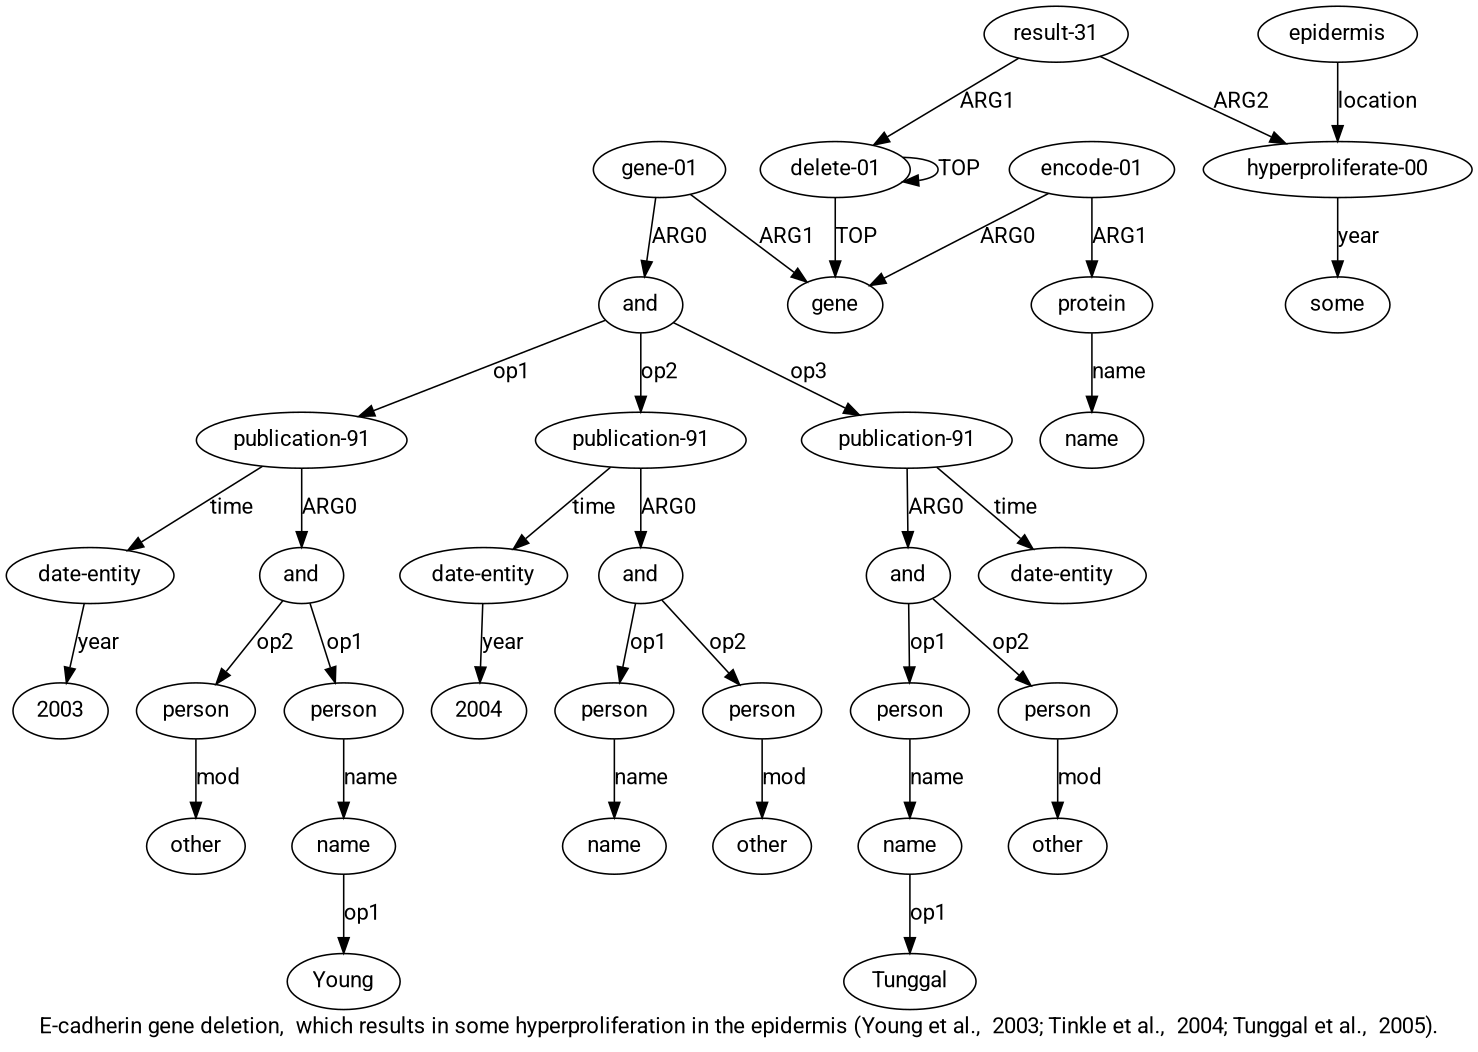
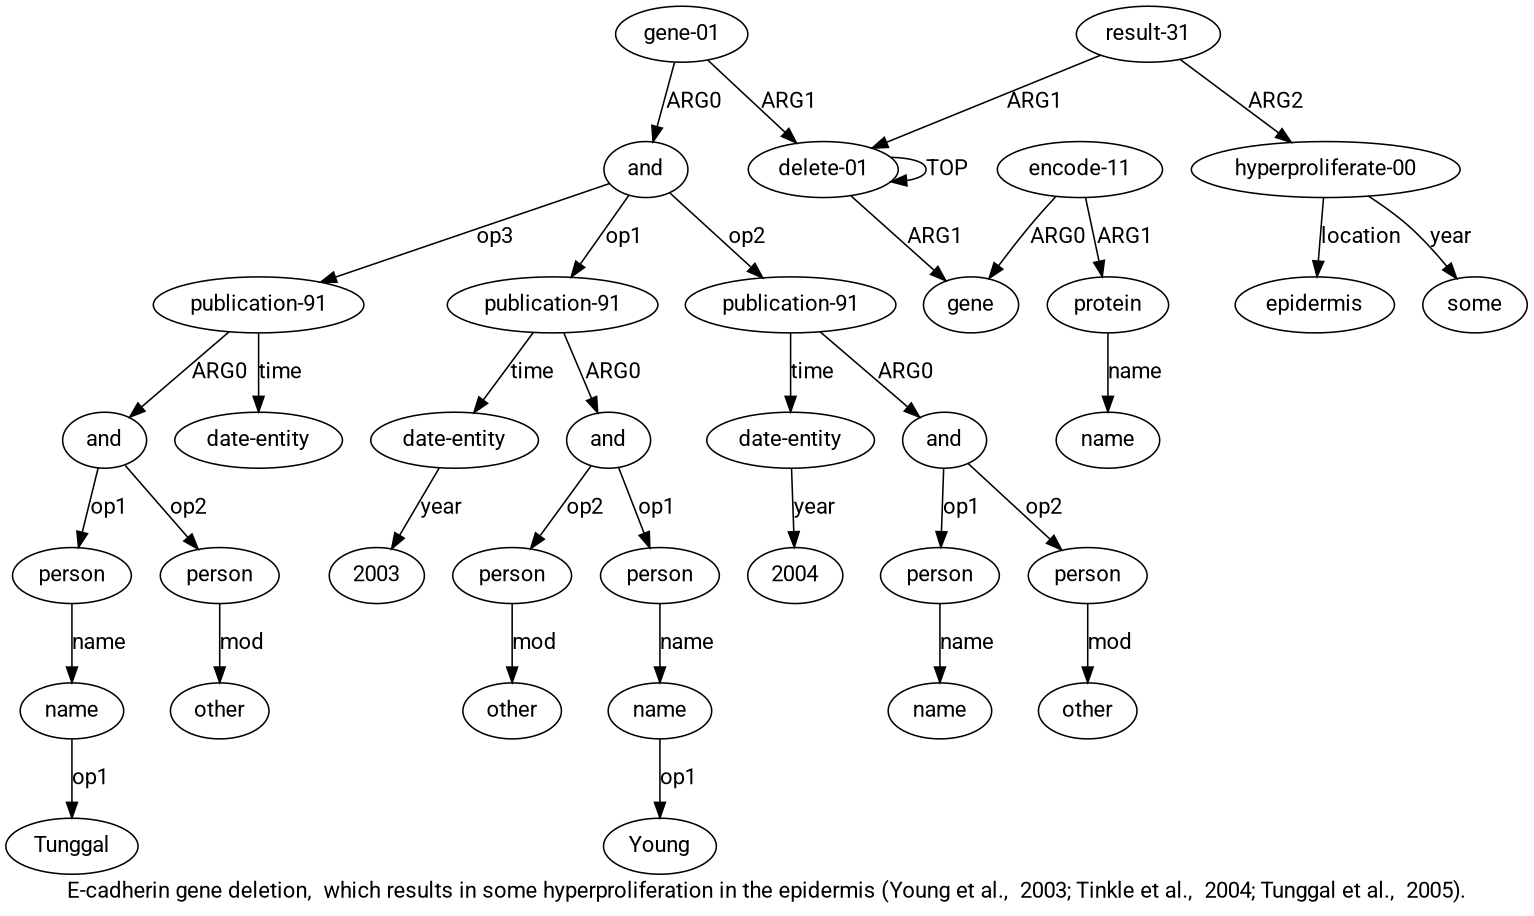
edge "epidermis" -> "hyperproliferate-00": reversed
node "encode-01": label "encode-01" -> "encode-11"
edge "gene-01" -> "gene": now "gene-01" -> "delete-01"
edge "delete-01" -> "gene": label "TOP" -> "ARG1"
